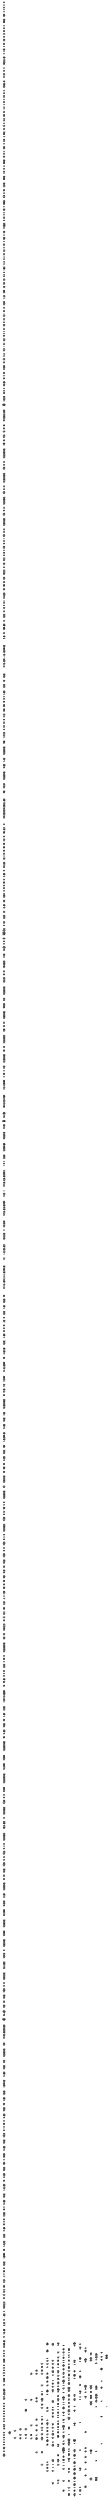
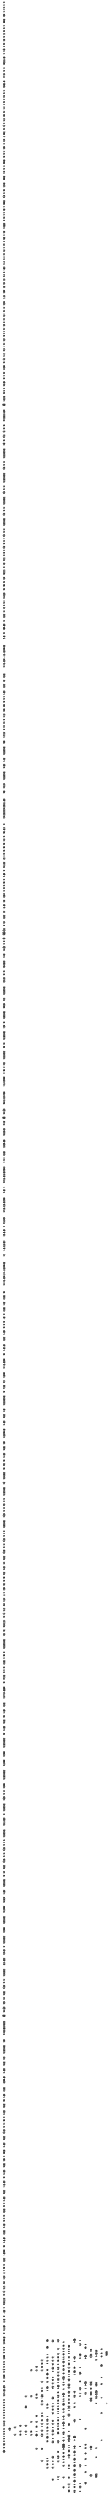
node "# 0x1d37 JUMPDEST GT ISZERO PUSHX Data JUMPI": removed
